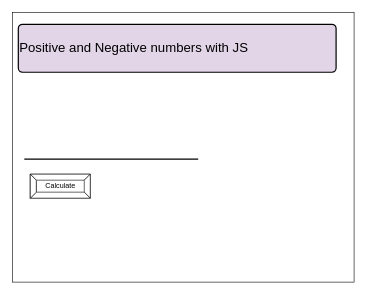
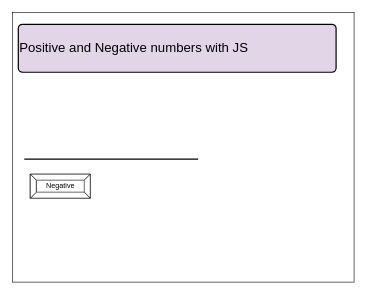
node "Calculate": label "Calculate" -> "Negative"
